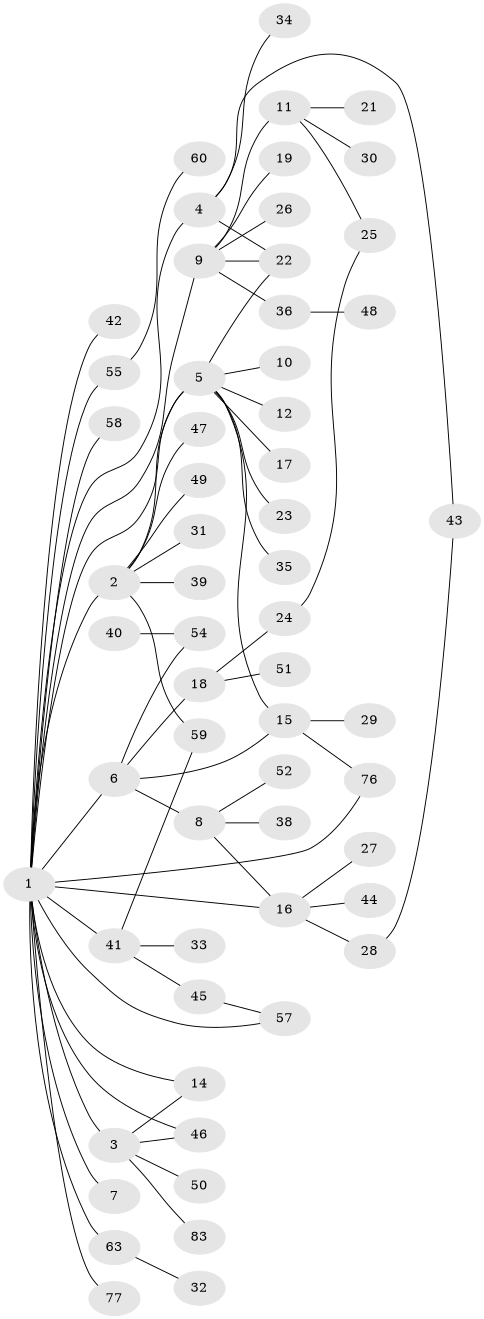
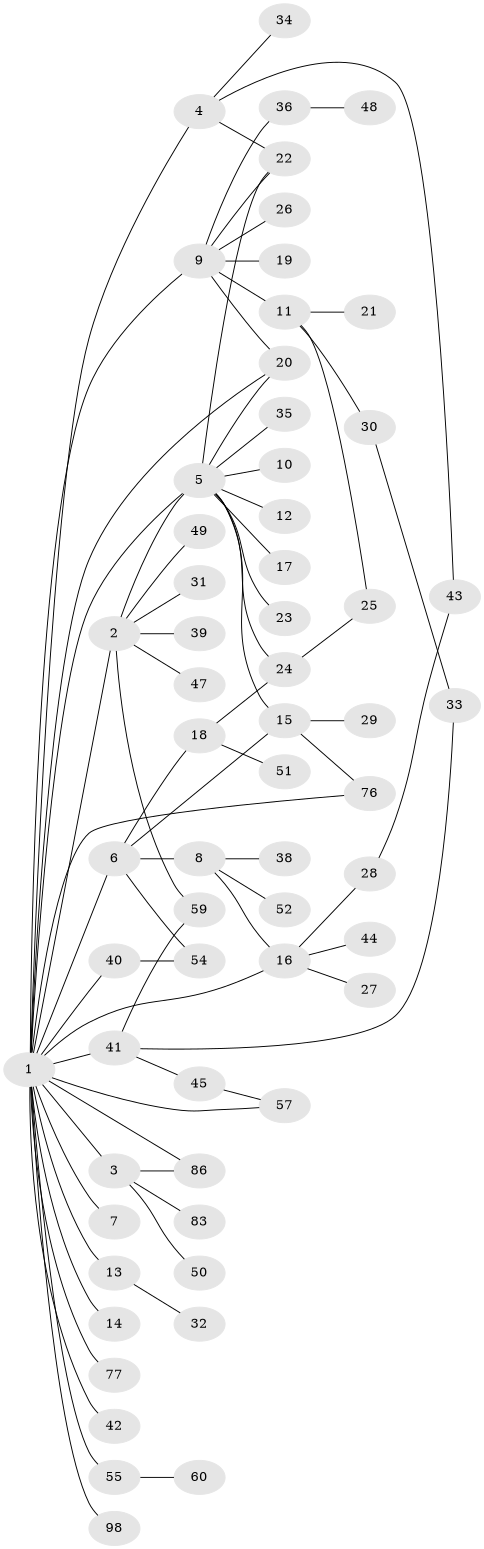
node "20": added
node "58": label "58" -> "98"
edge "30" -- "33": added
edge "5" -- "24": added
edge "40" -- "1": added
edge "14" -- "3": removed
node "46": label "46" -> "86"
node "63": label "63" -> "13"
